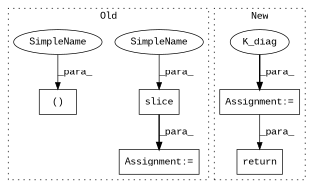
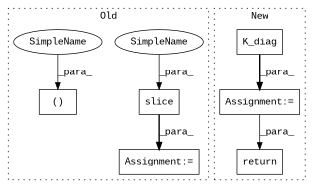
node "K_diag": shape ellipse -> box
